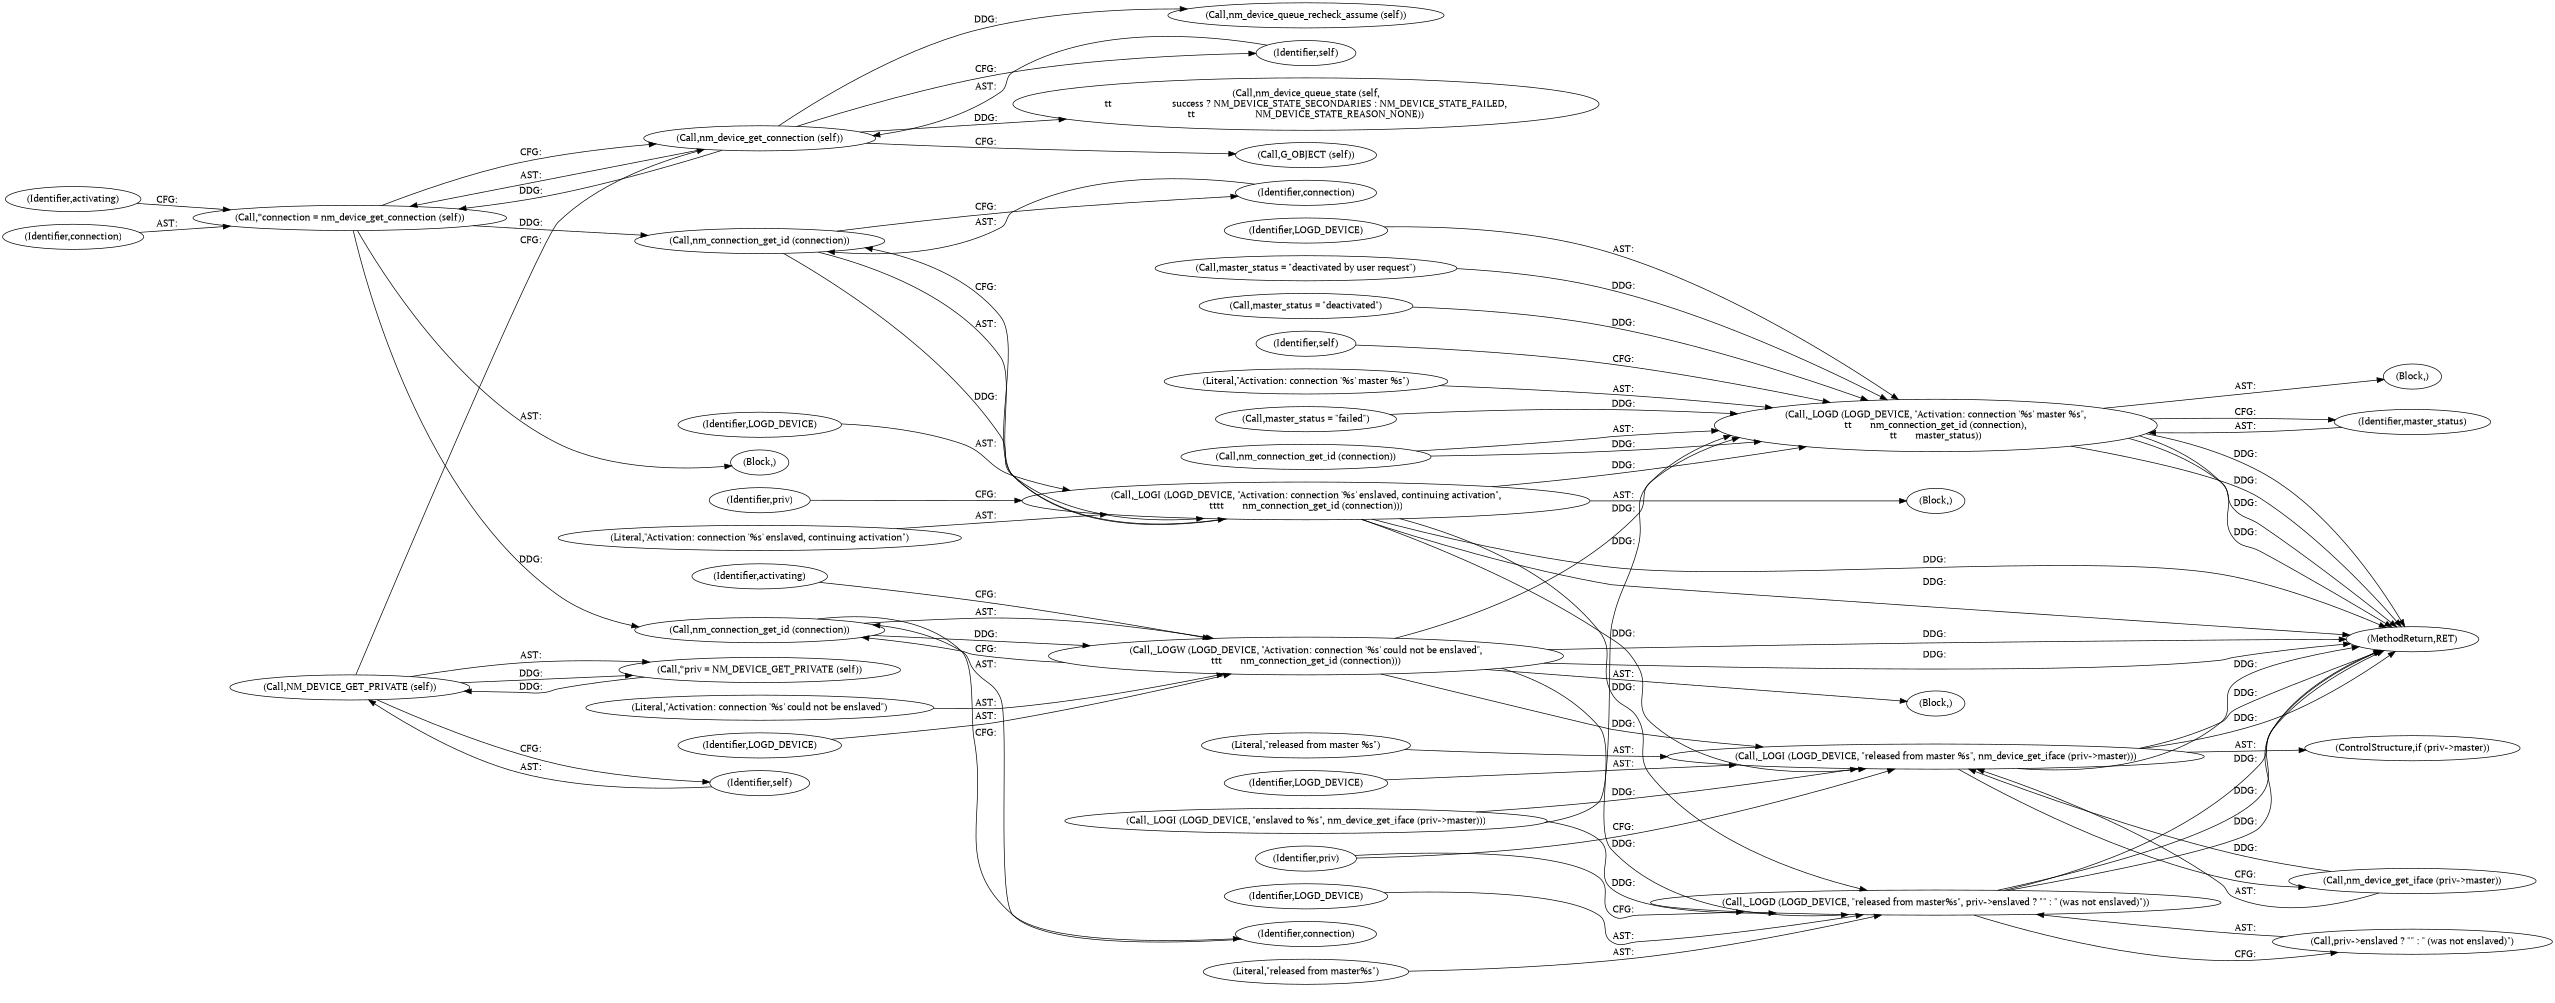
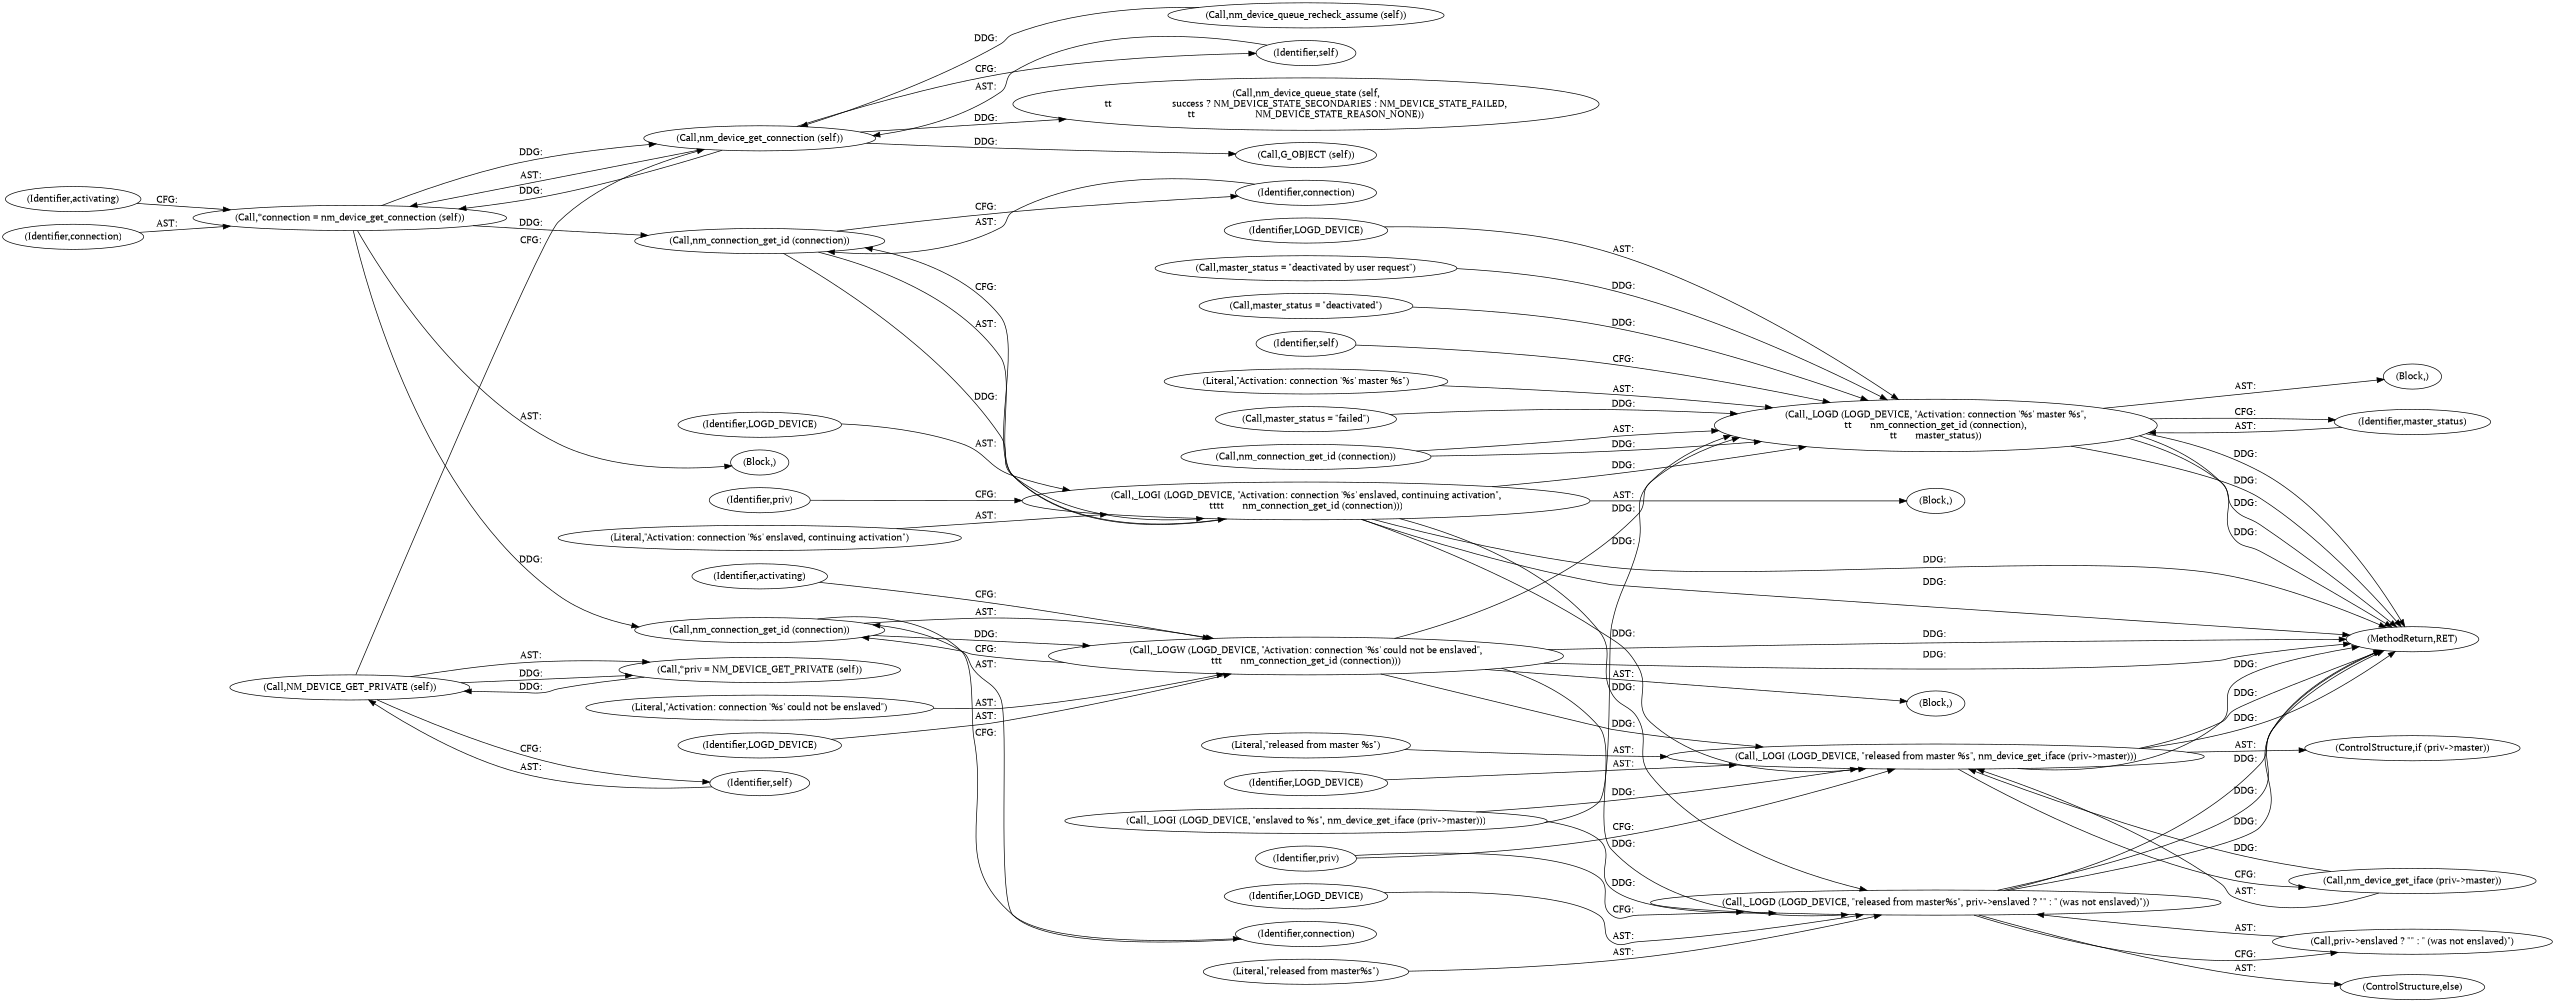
edge "(Call,nm_device_get_connection (self))" -> "(Call,nm_device_queue_recheck_assume (self))": reversed
edge "(Call,nm_device_get_connection (self))" -> "(Call,G_OBJECT (self))": label "CFG: " -> "DDG: "
edge "(Call,*connection = nm_device_get_connection (self))" -> "(Call,nm_device_get_connection (self))": label "CFG: " -> "DDG: "
node "(ControlStructure,else)": added
